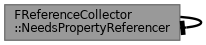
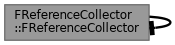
node "FReferenceCollector ::NeedsPropertyReferencer": label "FReferenceCollector ::NeedsPropertyReferencer" -> "FReferenceCollector ::FReferenceCollector"
